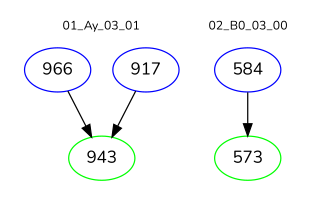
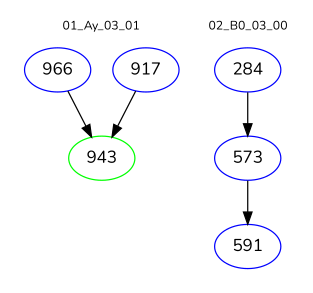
node "584": label "584" -> "284"
node "573": color green -> blue
node "591": added
